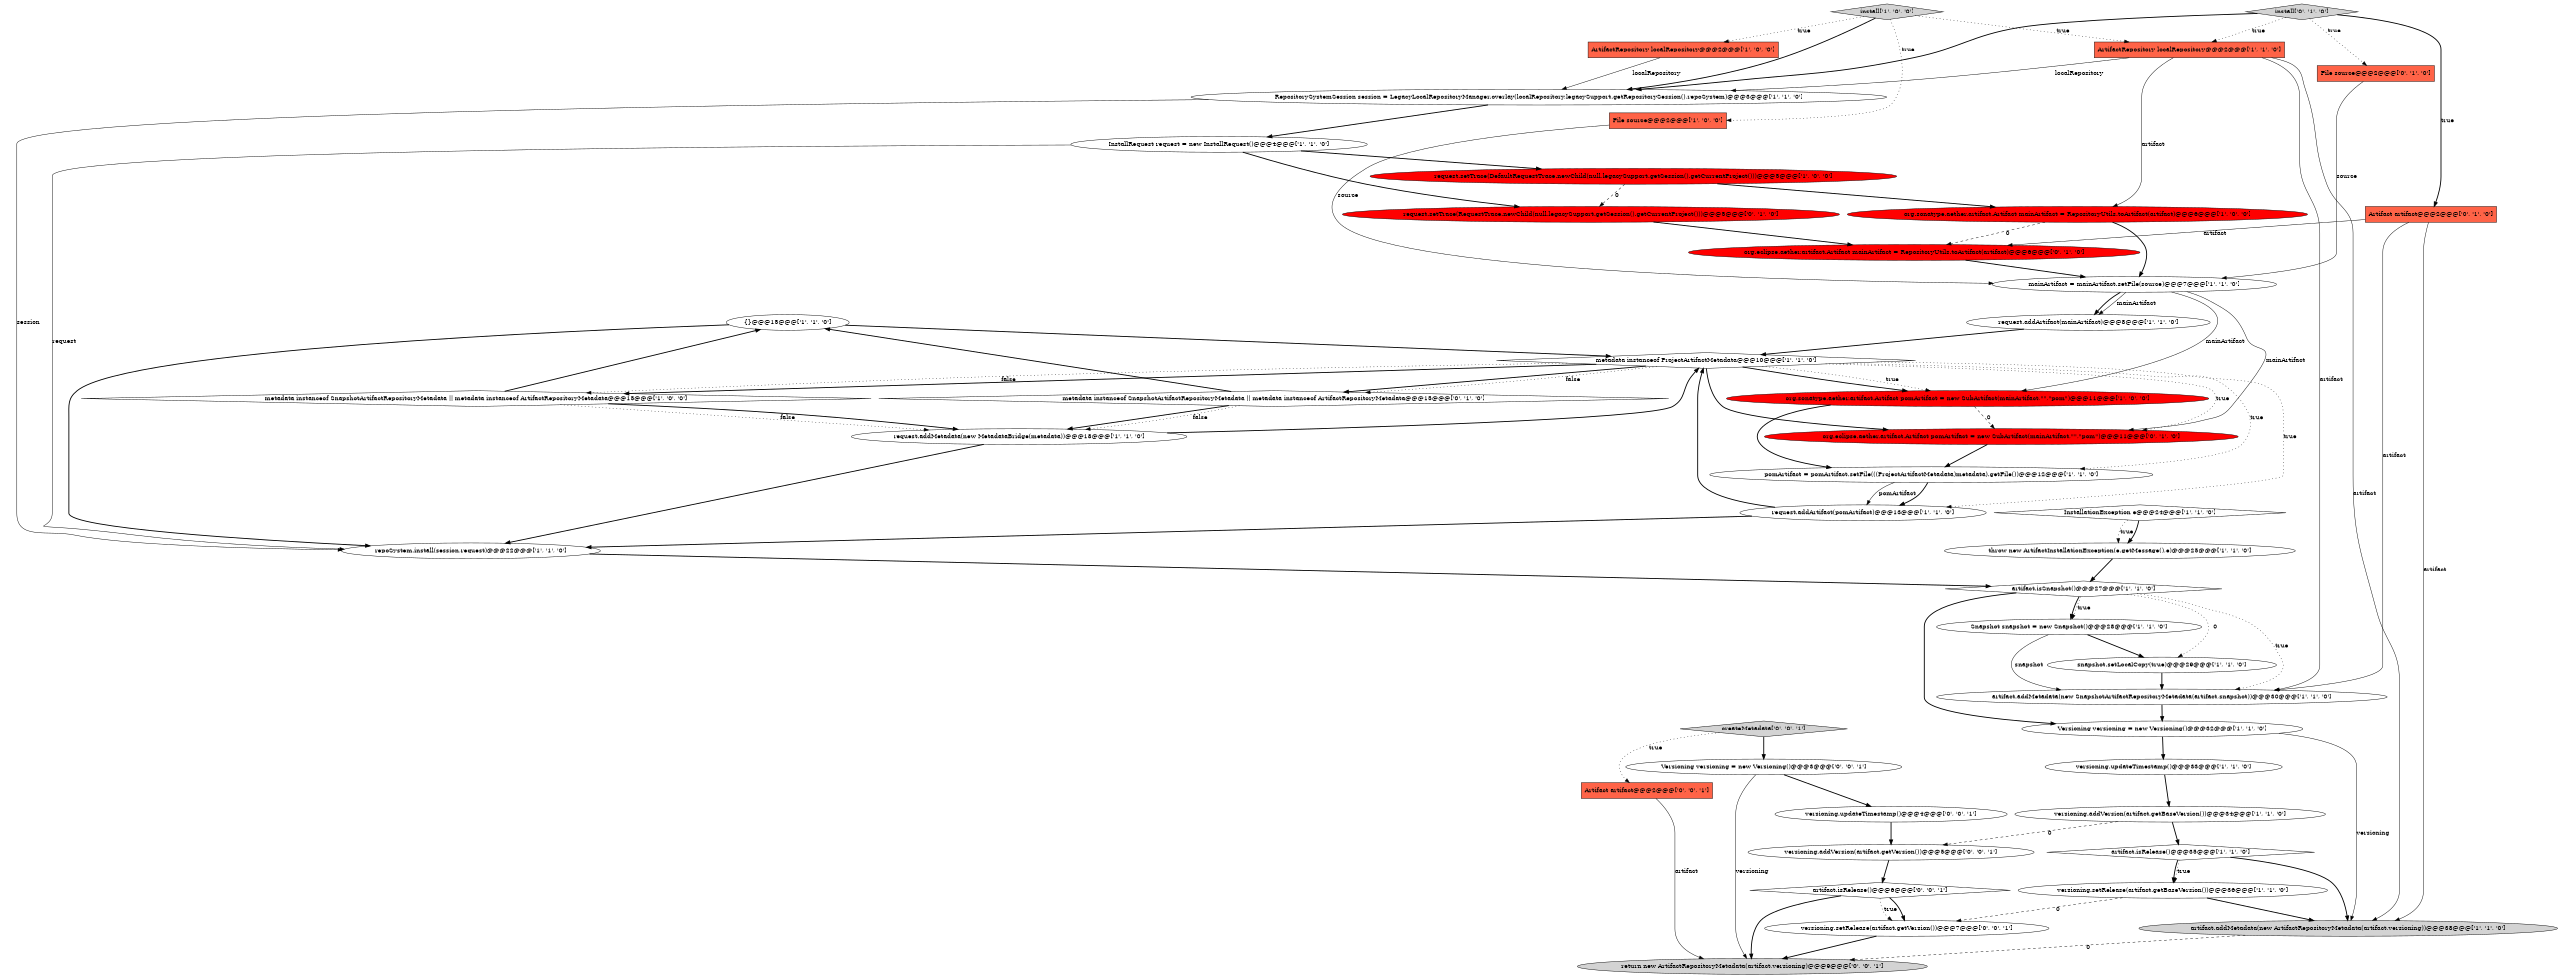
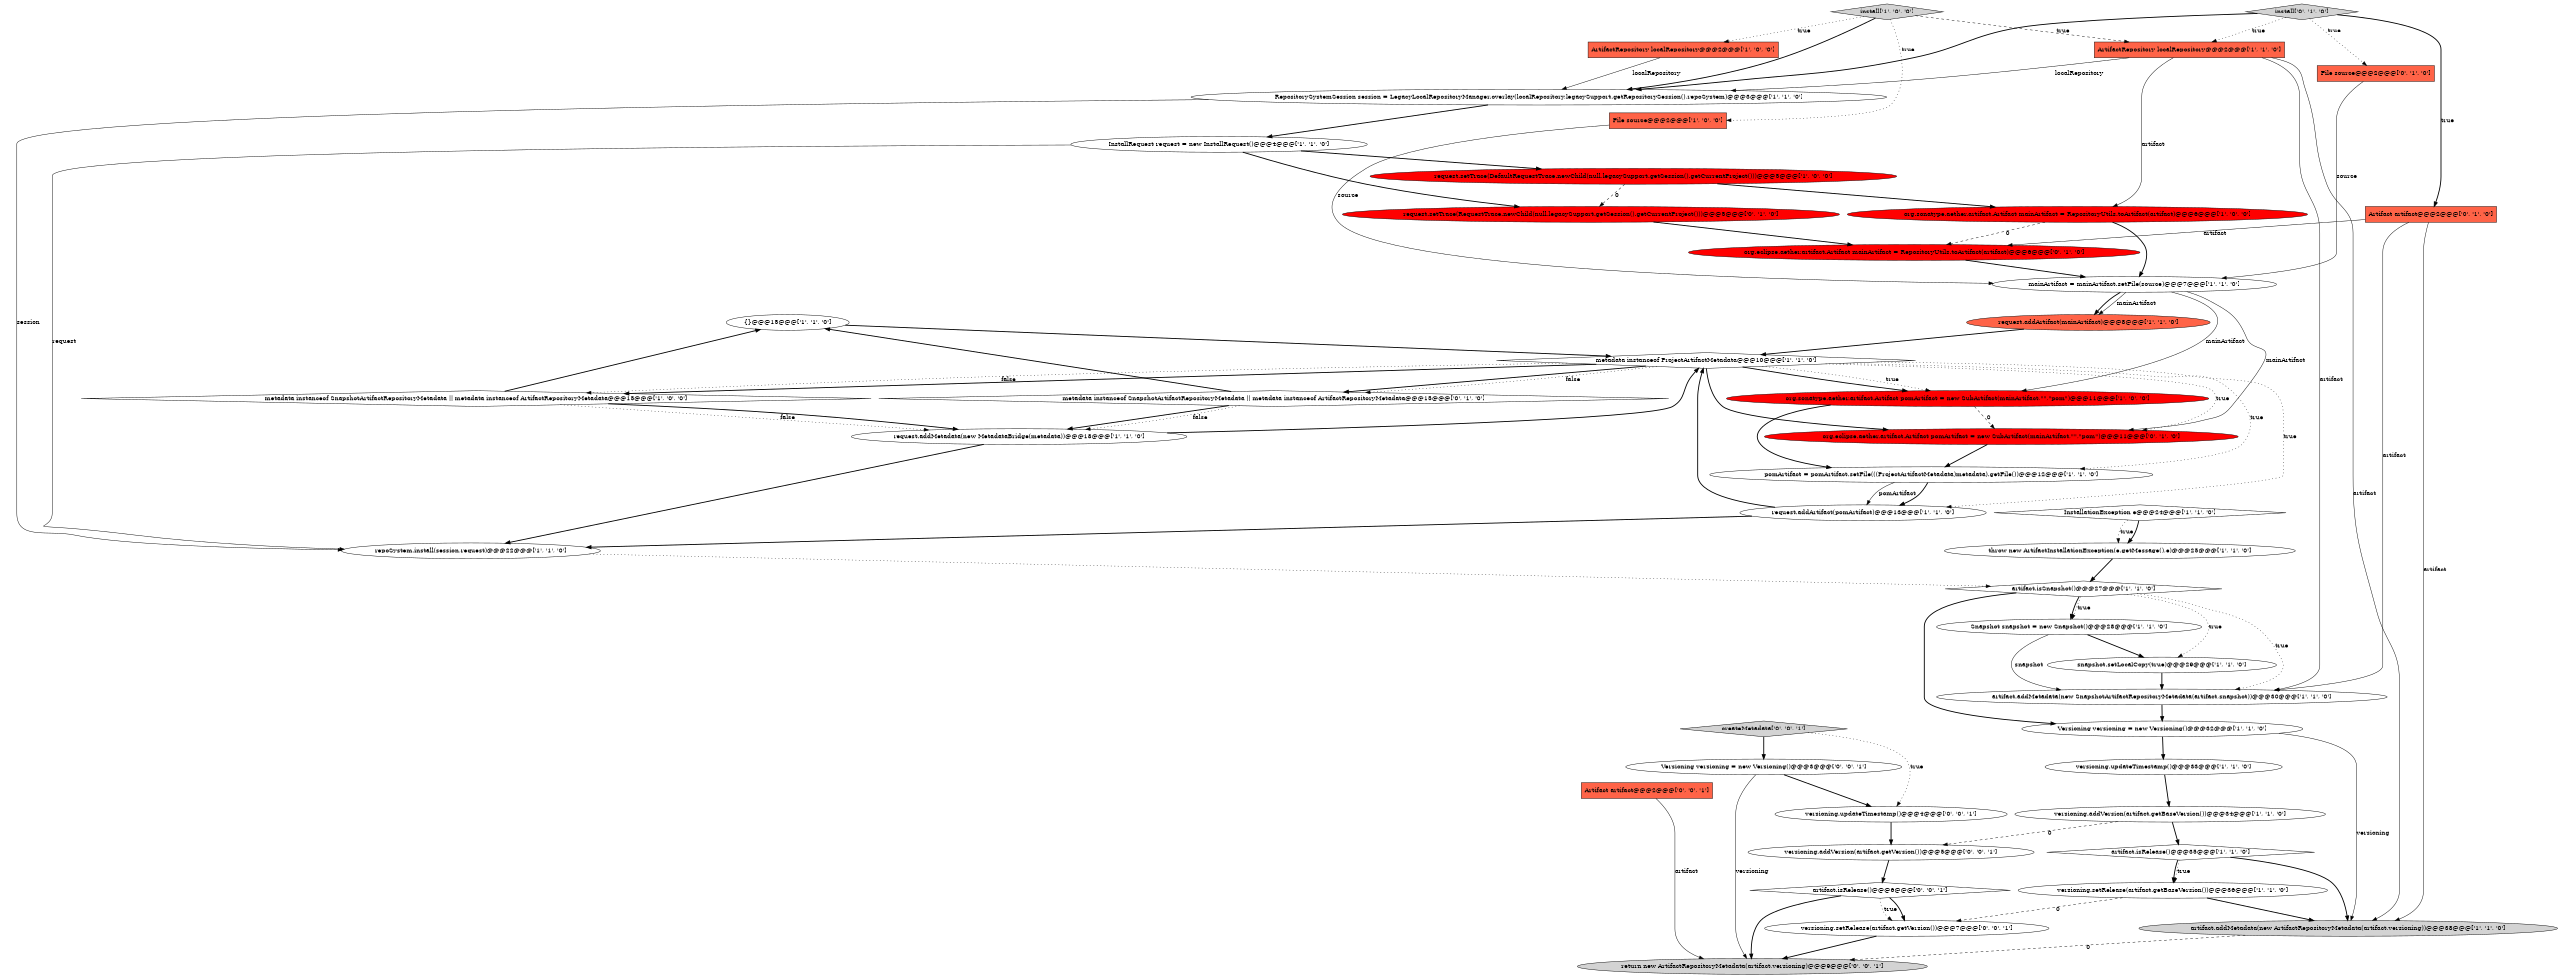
edge "install['1', '0', '0']" -> "ArtifactRepository localRepository@@@2@@@['1', '1', '0']": style dotted -> dashed
node "request.addArtifact(mainArtifact)@@@8@@@['1', '1', '0']": fillcolor white -> tomato
edge "{}@@@15@@@['1', '1', '0']" -> "repoSystem.install(session,request)@@@22@@@['1', '1', '0']": removed
edge "repoSystem.install(session,request)@@@22@@@['1', '1', '0']" -> "artifact.isSnapshot()@@@27@@@['1', '1', '0']": style bold -> dotted
edge "artifact.isSnapshot()@@@27@@@['1', '1', '0']" -> "snapshot.setLocalCopy(true)@@@29@@@['1', '1', '0']": label "0" -> "true"
edge "createMetadata['0', '0', '1']" -> "Artifact artifact@@@2@@@['0', '0', '1']": now "createMetadata['0', '0', '1']" -> "versioning.updateTimestamp()@@@4@@@['0', '0', '1']"
